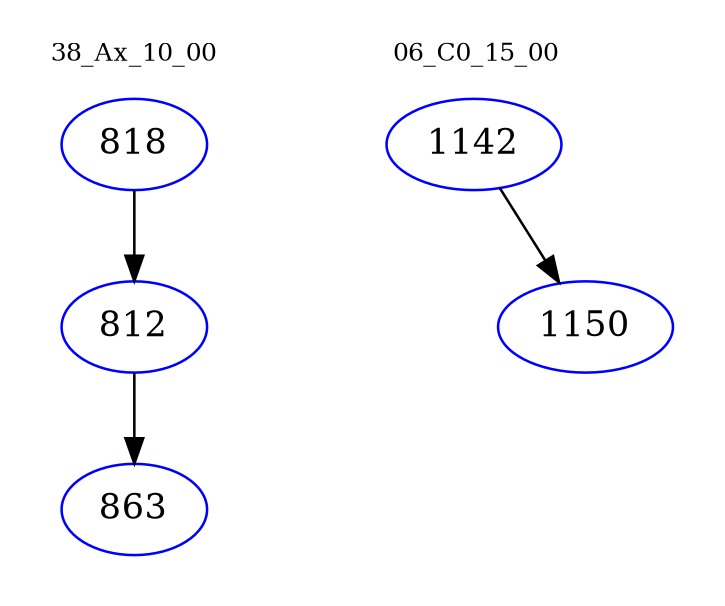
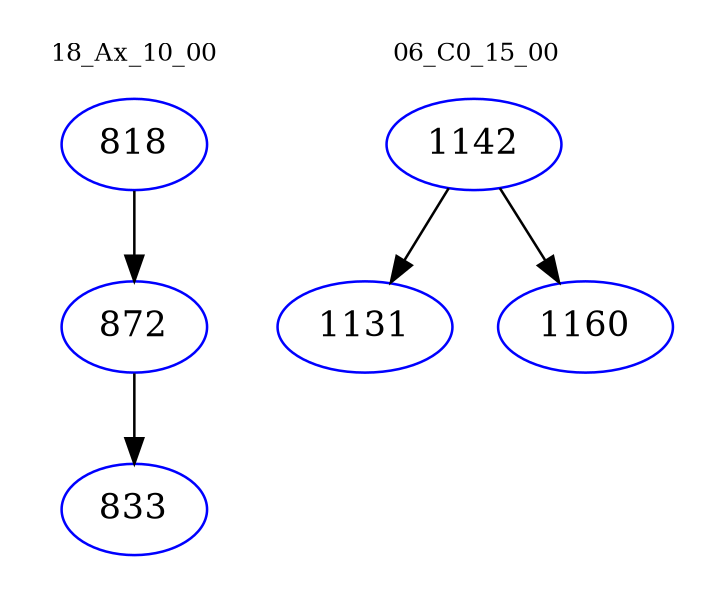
cluster "38_Ax_10_00": label "38_Ax_10_00" -> "18_Ax_10_00"
node "812": label "812" -> "872"
node "1131": added
node "1150": label "1150" -> "1160"
node "863": label "863" -> "833"
